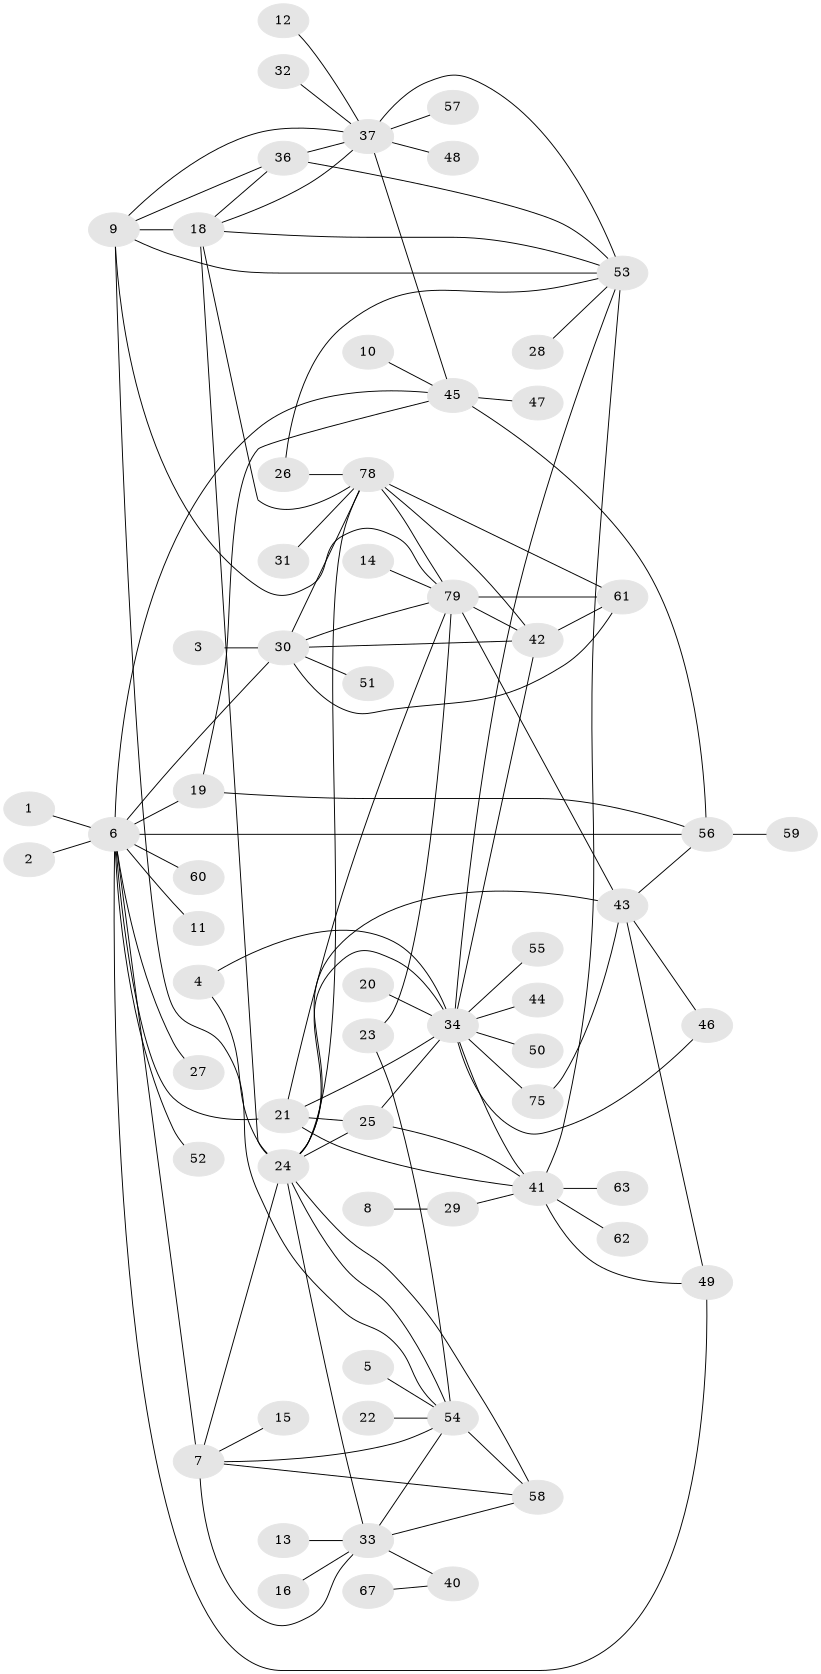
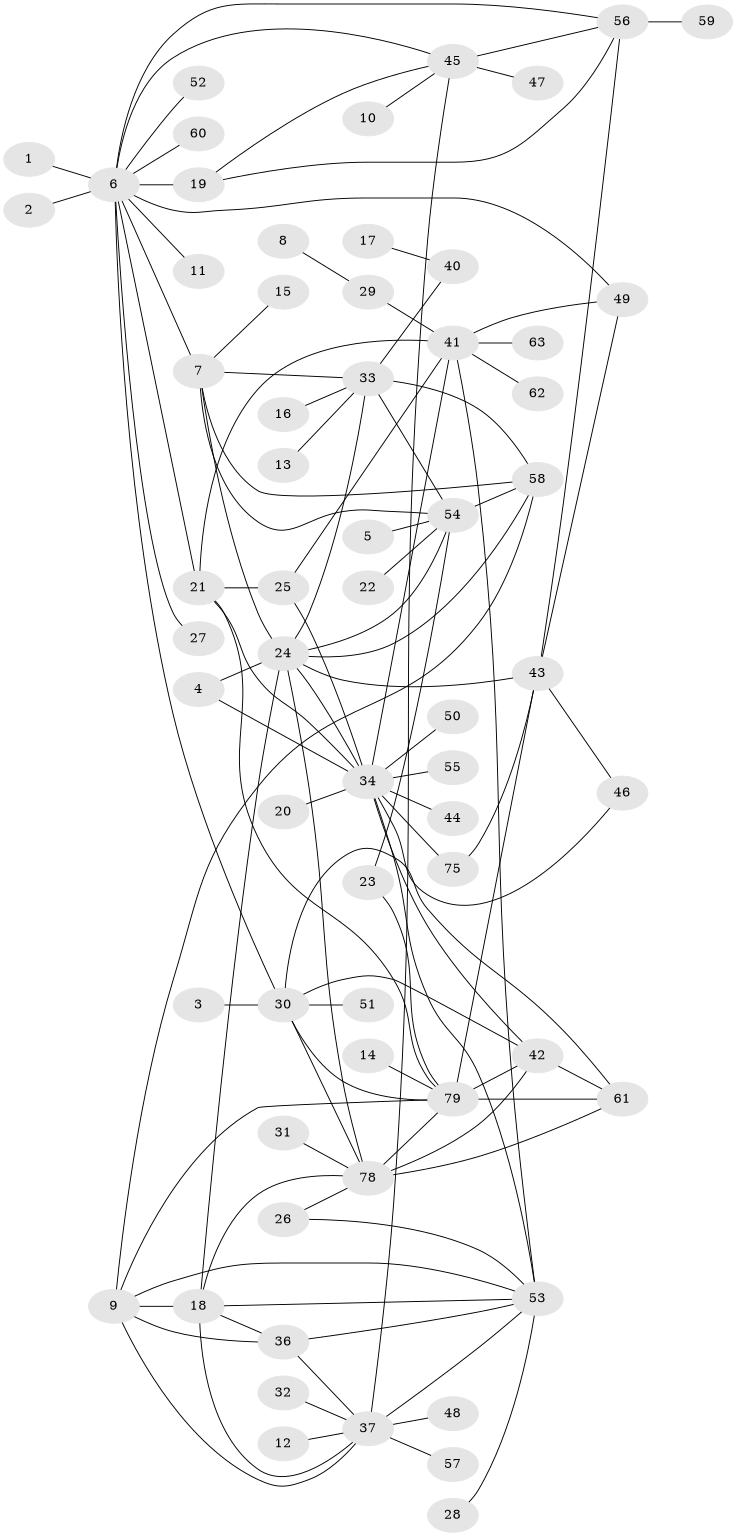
edge "9" -- "54": now "9" -- "58"
edge "25" -- "24": removed
node "67": label "67" -> "17"
